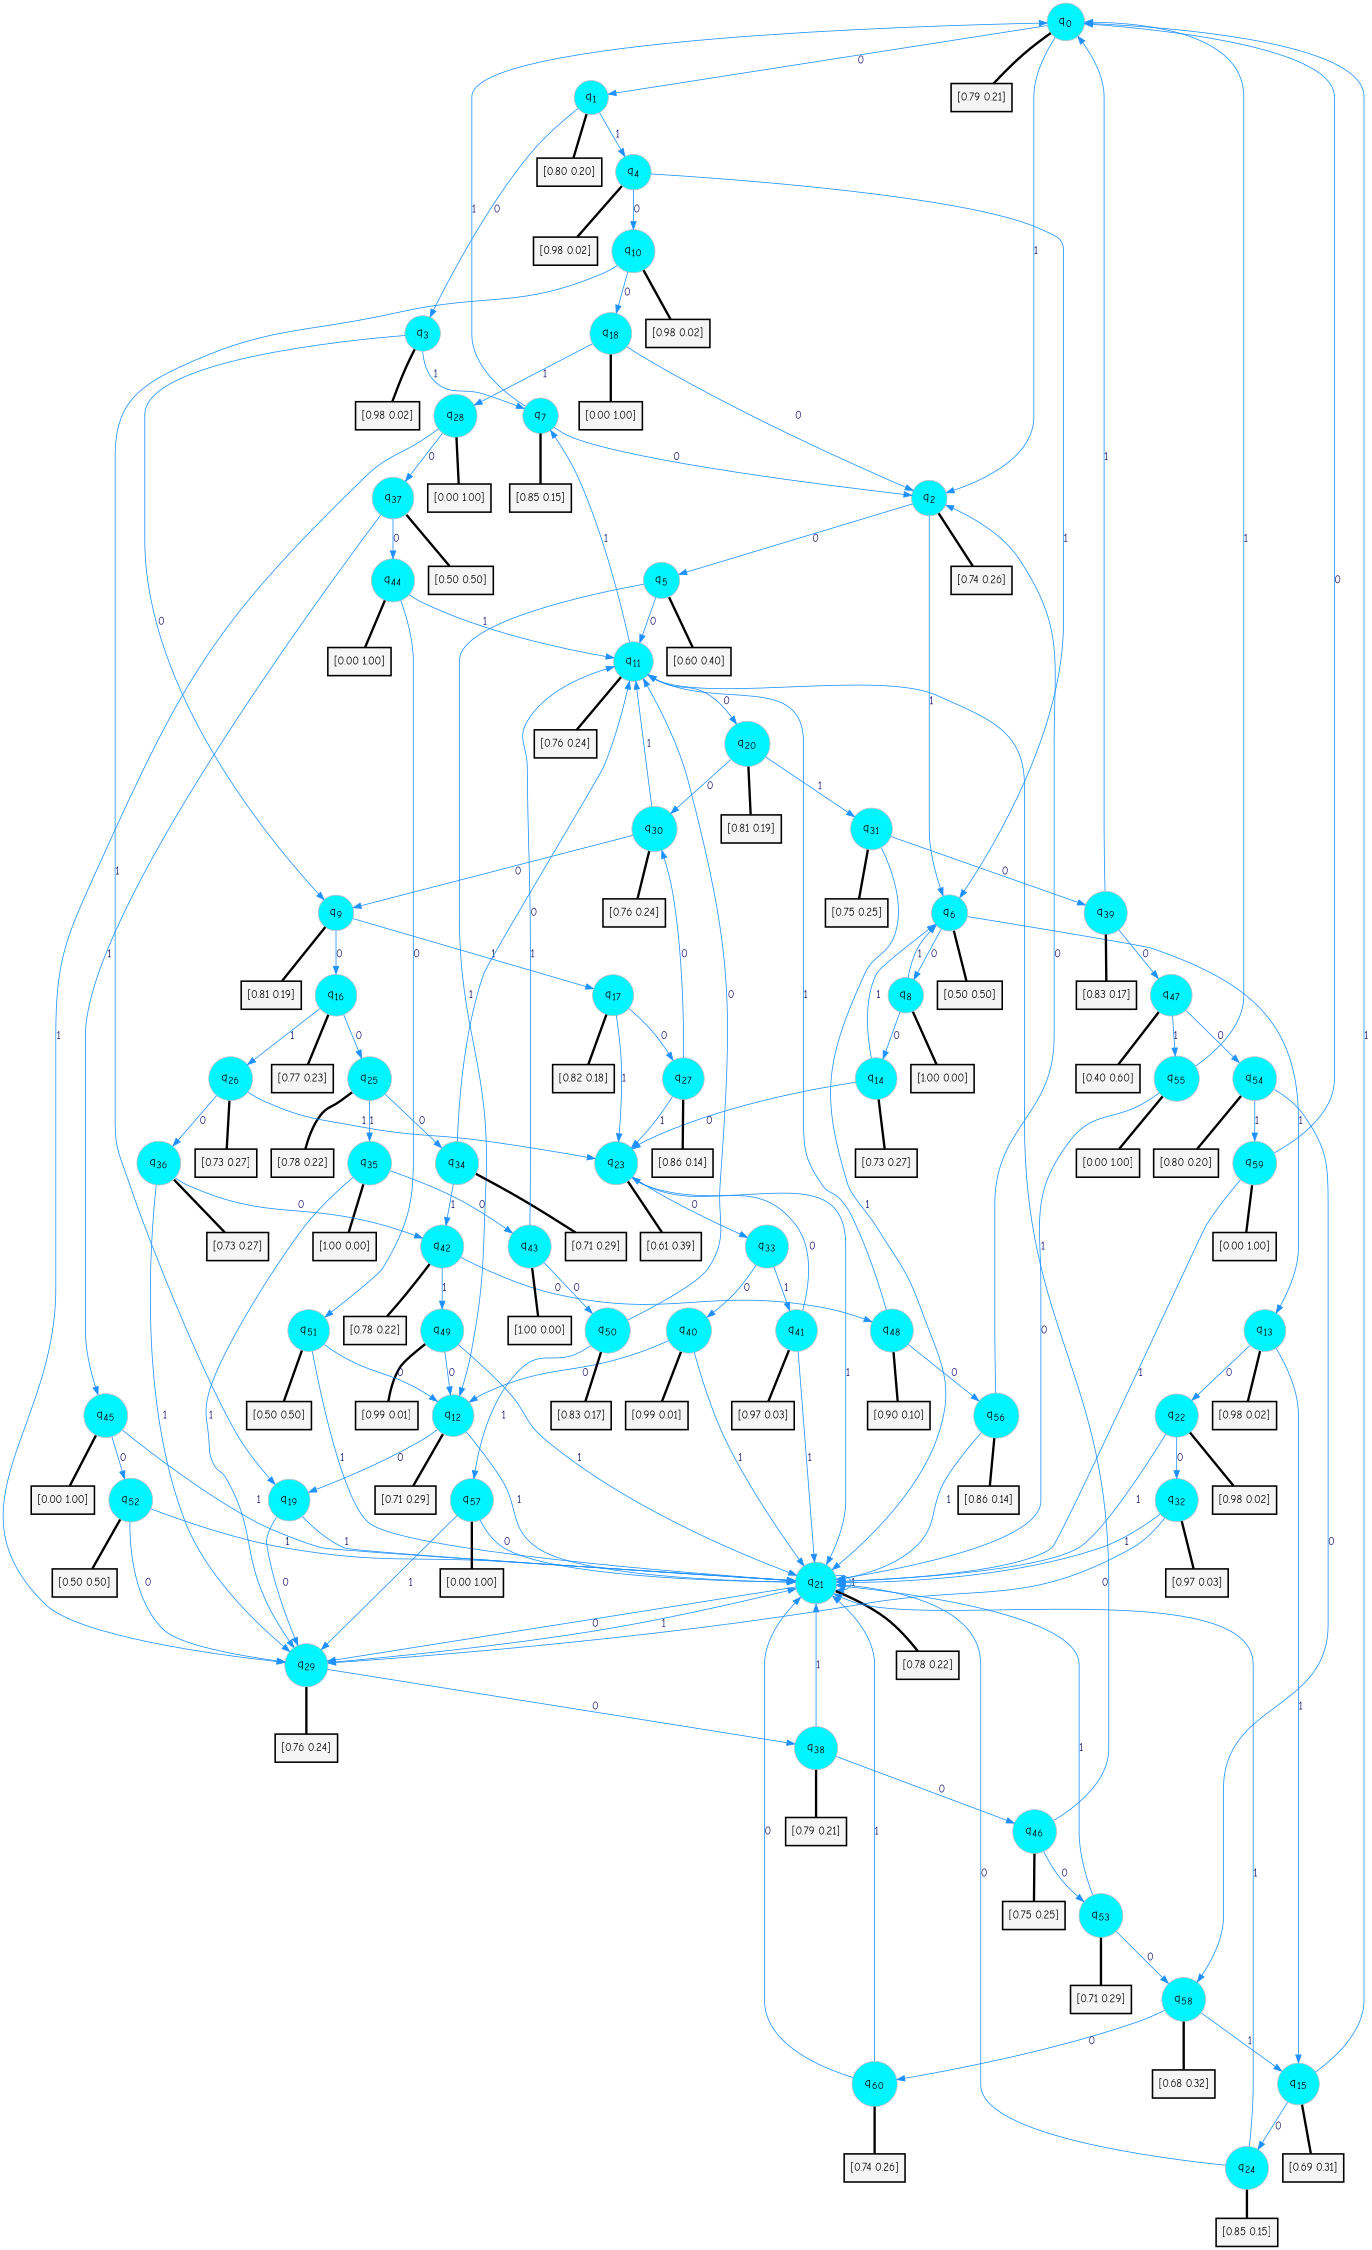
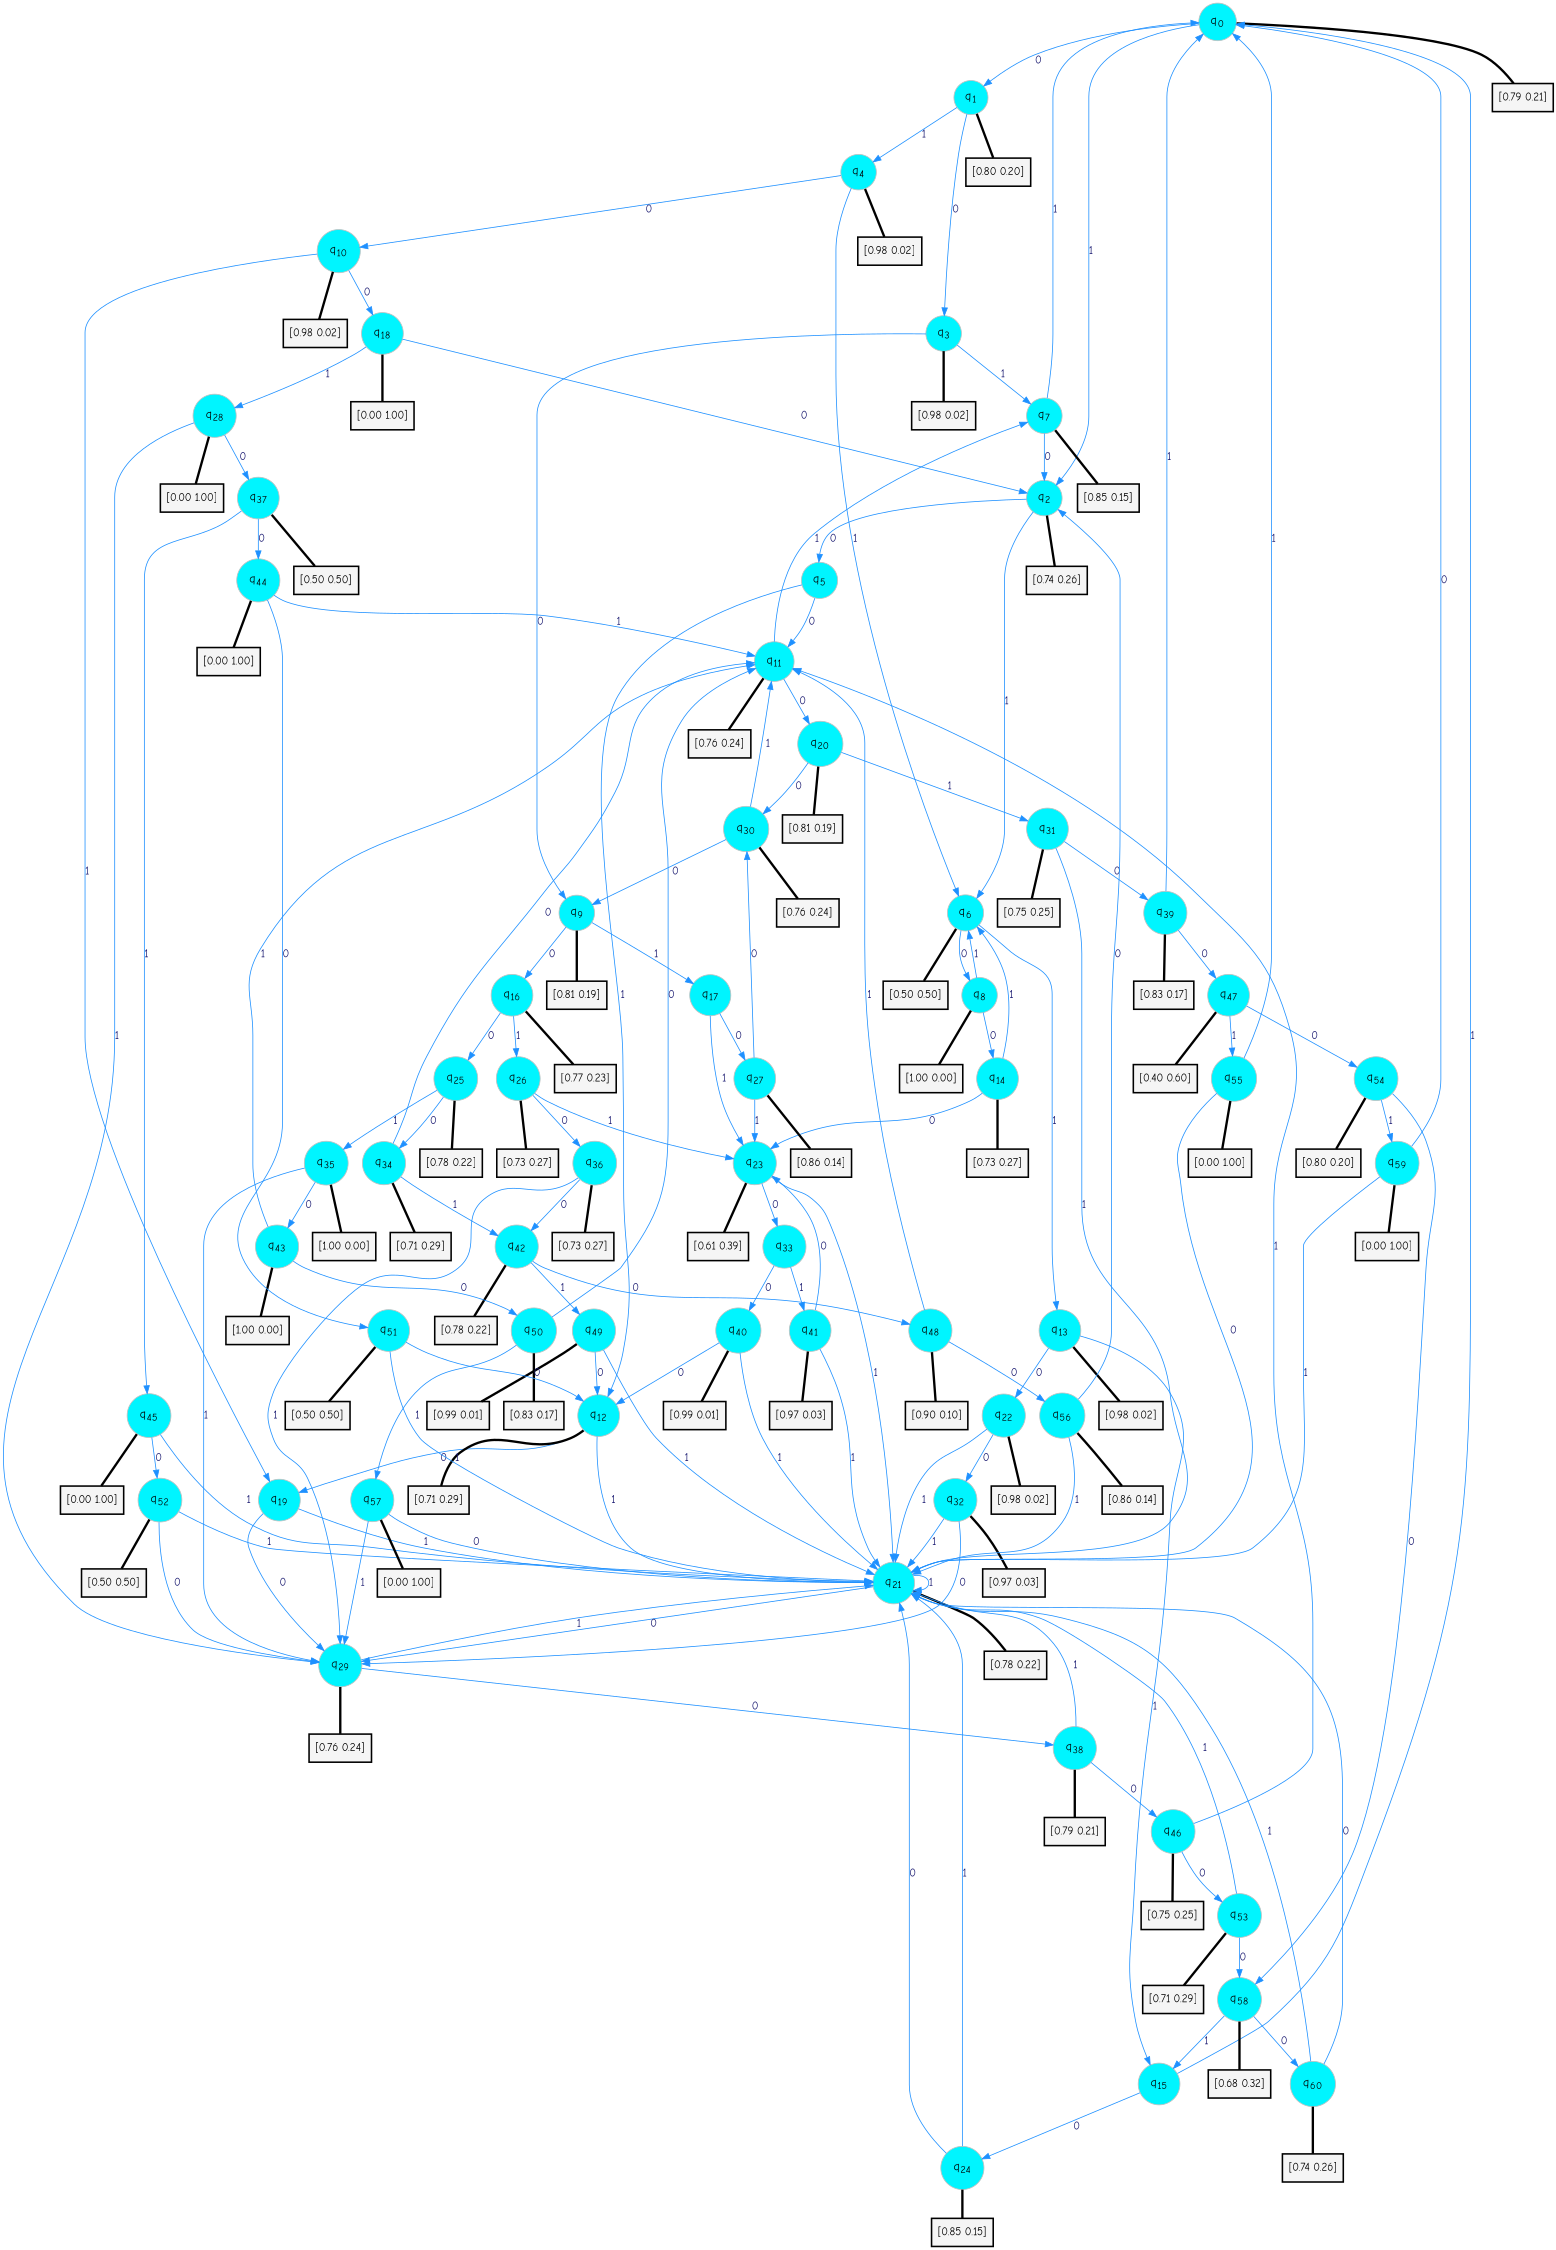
node "[0.60 0.40]": removed
node "[0.82 0.18]": removed
node "[0.69 0.31]": removed
